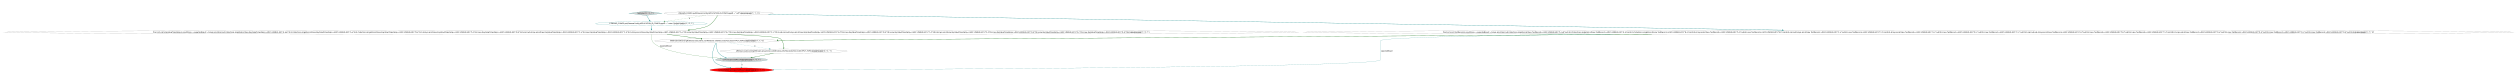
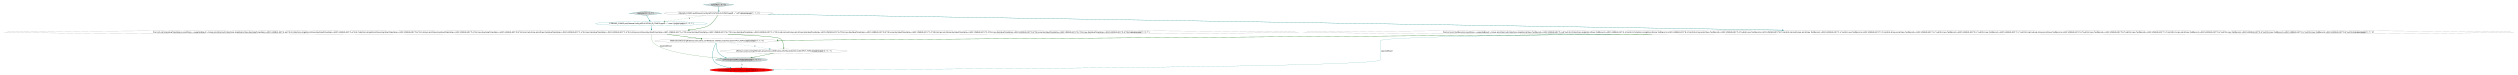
node "testLeft['1', '0', '0']": added
